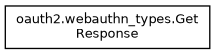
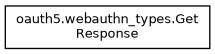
node "oauth2.webauthn_types.Get Response": label "oauth2.webauthn_types.Get Response" -> "oauth5.webauthn_types.Get Response"
